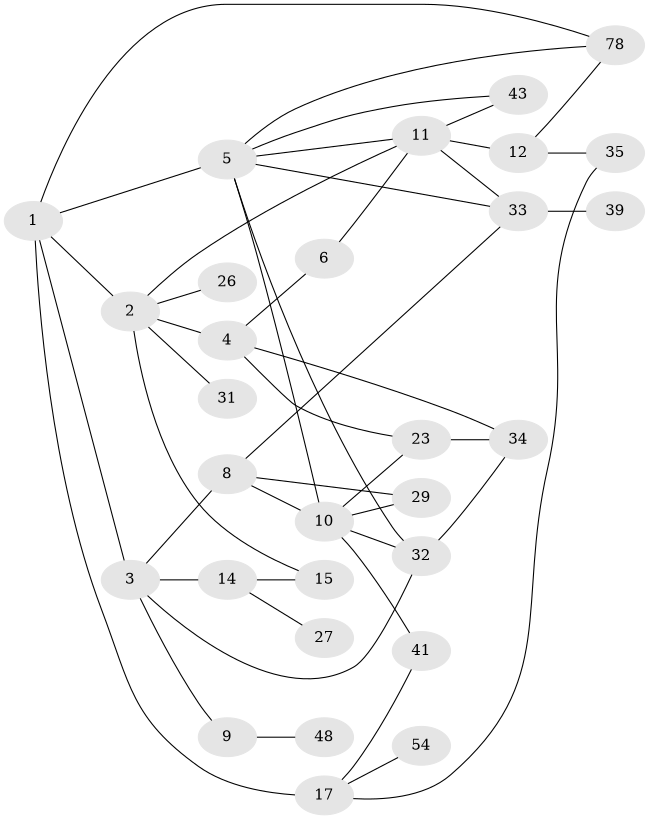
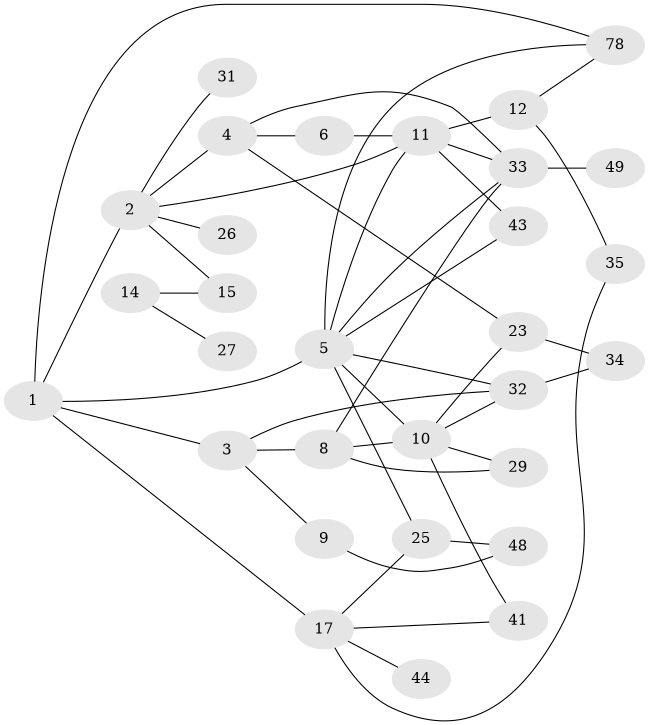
node "39": label "39" -> "49"
edge "4" -- "34": now "4" -- "33"
node "25": added
edge "3" -- "14": removed
node "54": label "54" -> "44"
